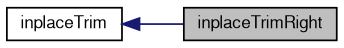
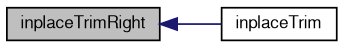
edge "inplaceTrimRight" -> "inplaceTrim": reversed
